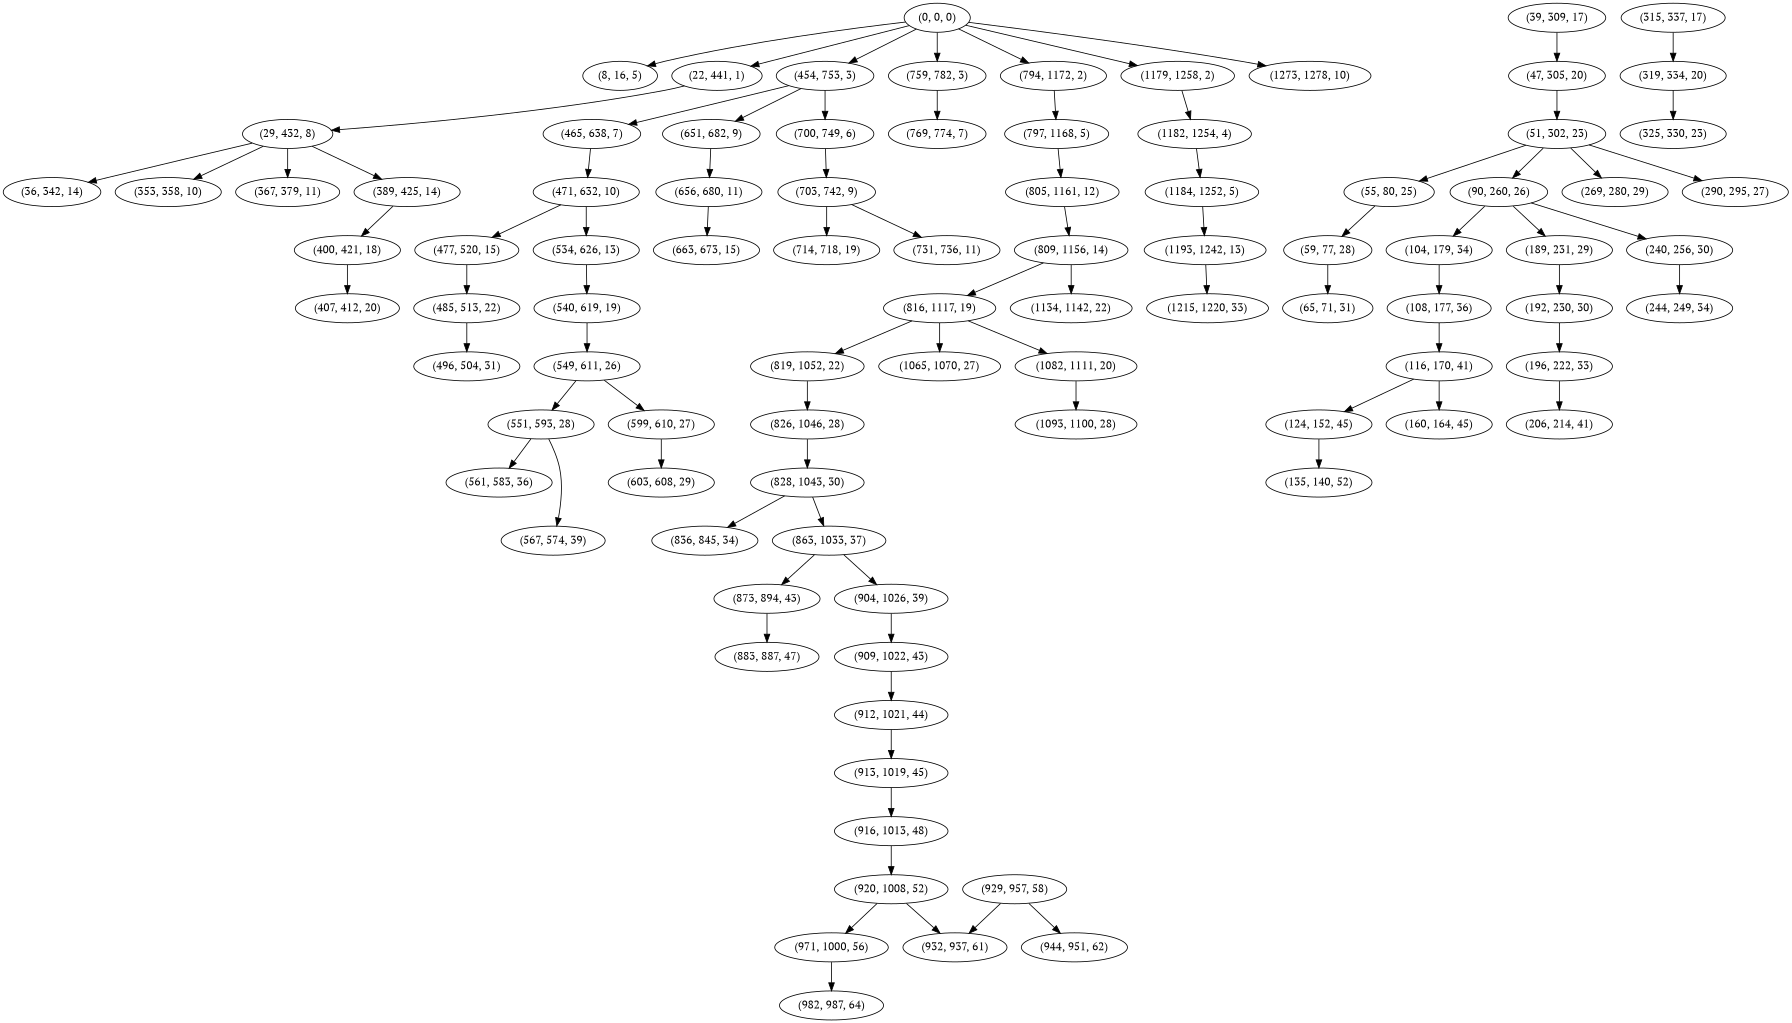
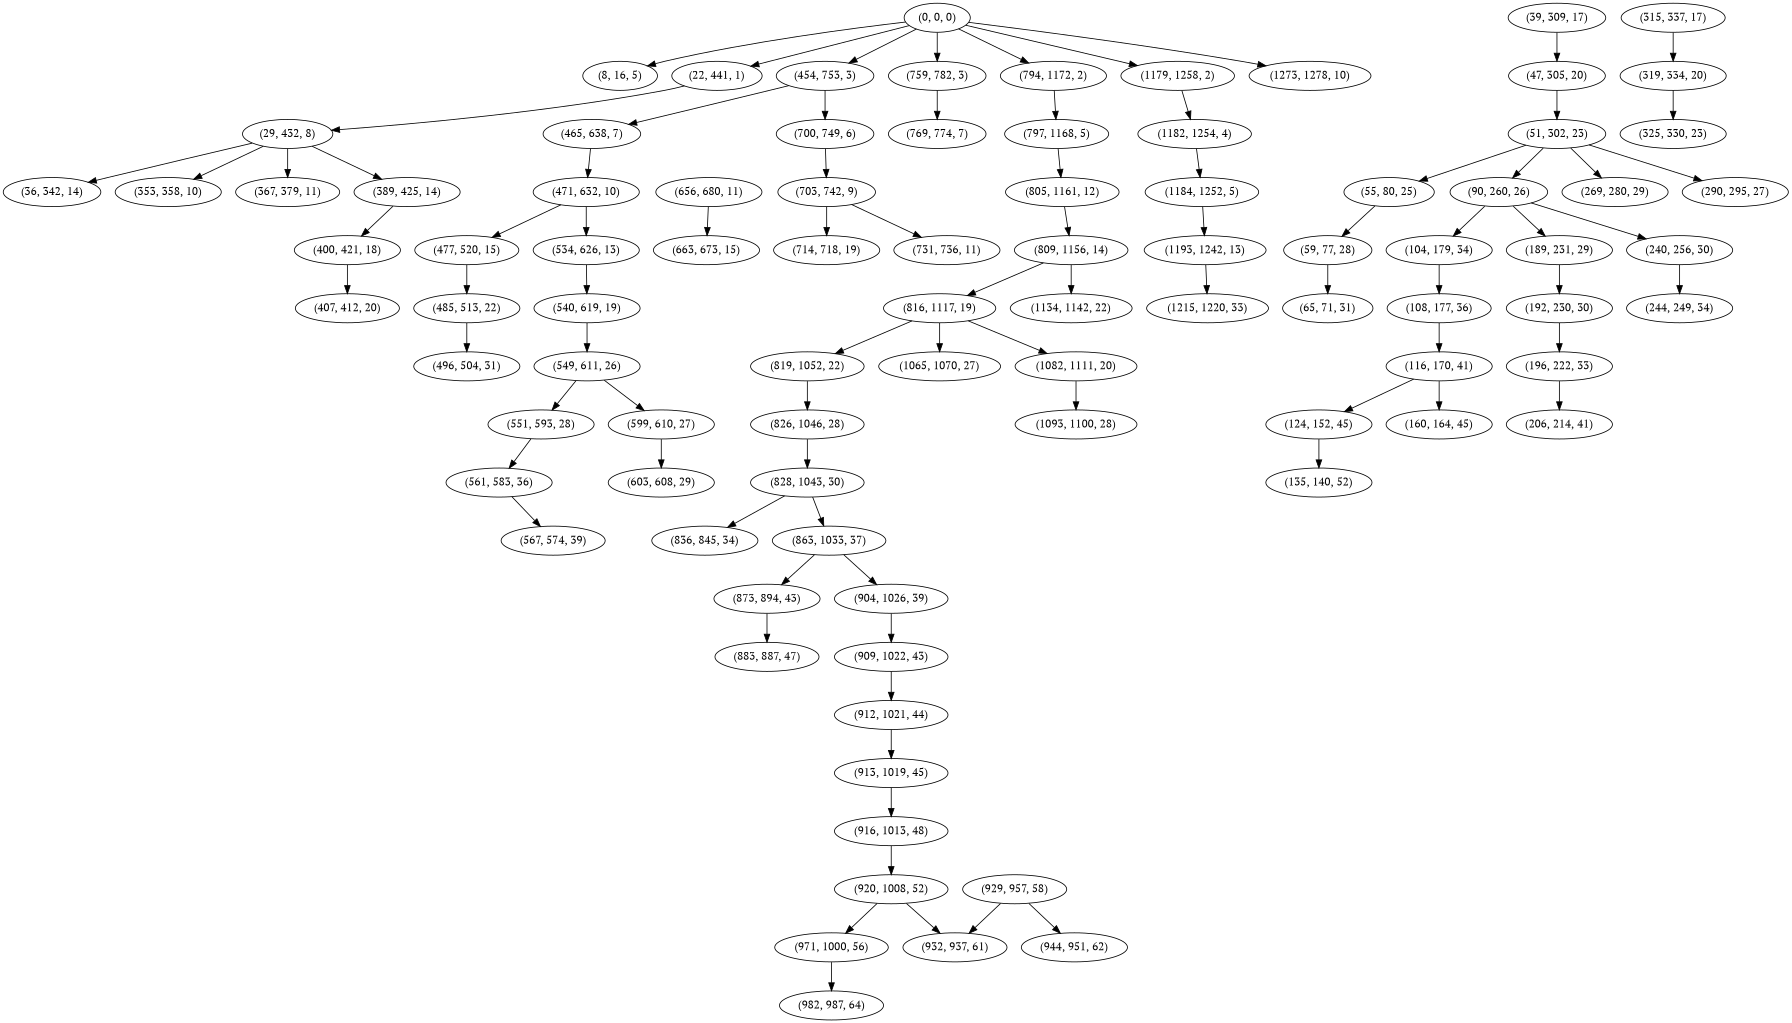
node "(651, 682, 9)": removed
edge "(551, 593, 28)" -> "(567, 574, 39)": now "(561, 583, 36)" -> "(567, 574, 39)"
